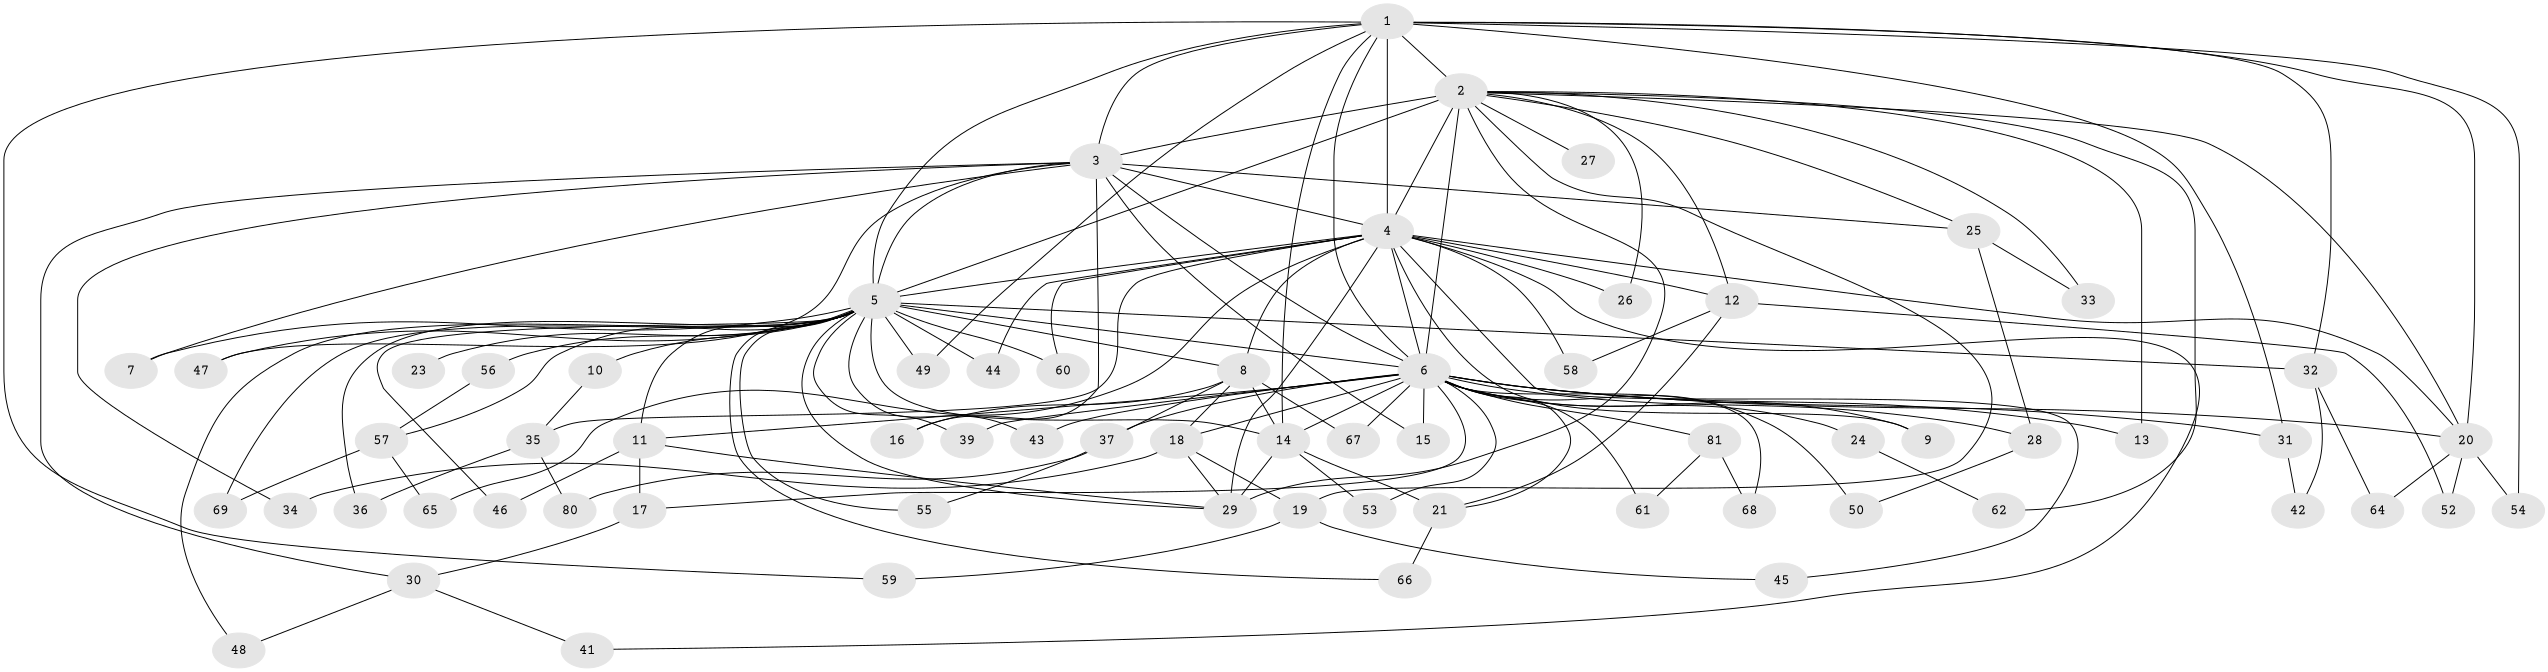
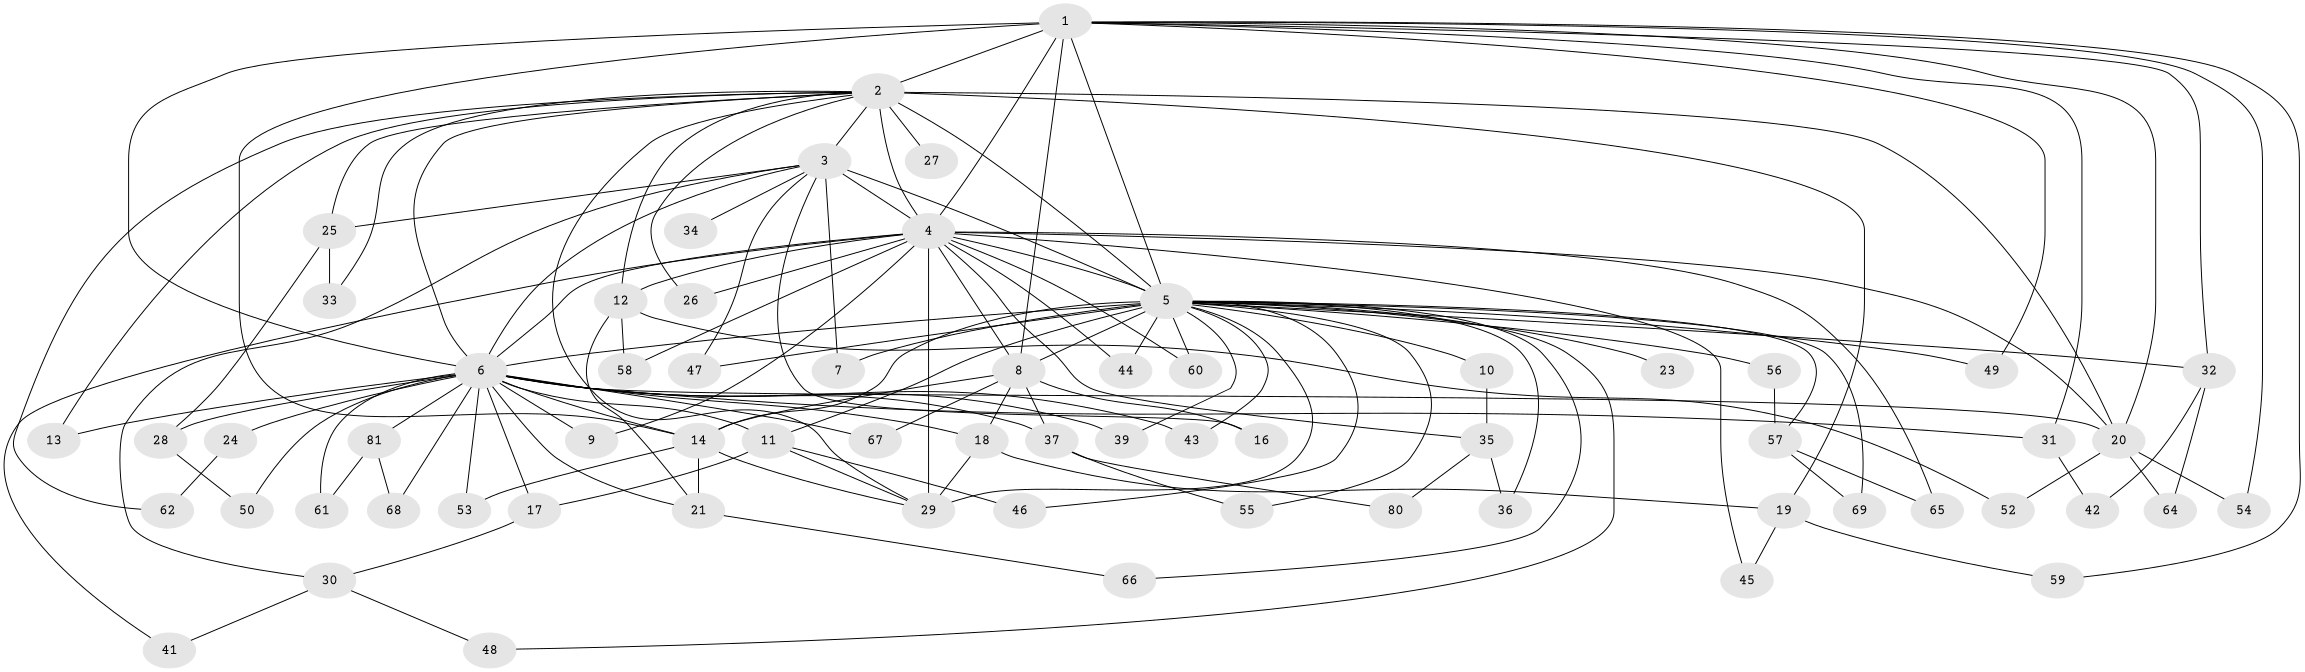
edge "1" -- "3": now "1" -- "8"
node "15": removed
edge "18" -- "34": removed
